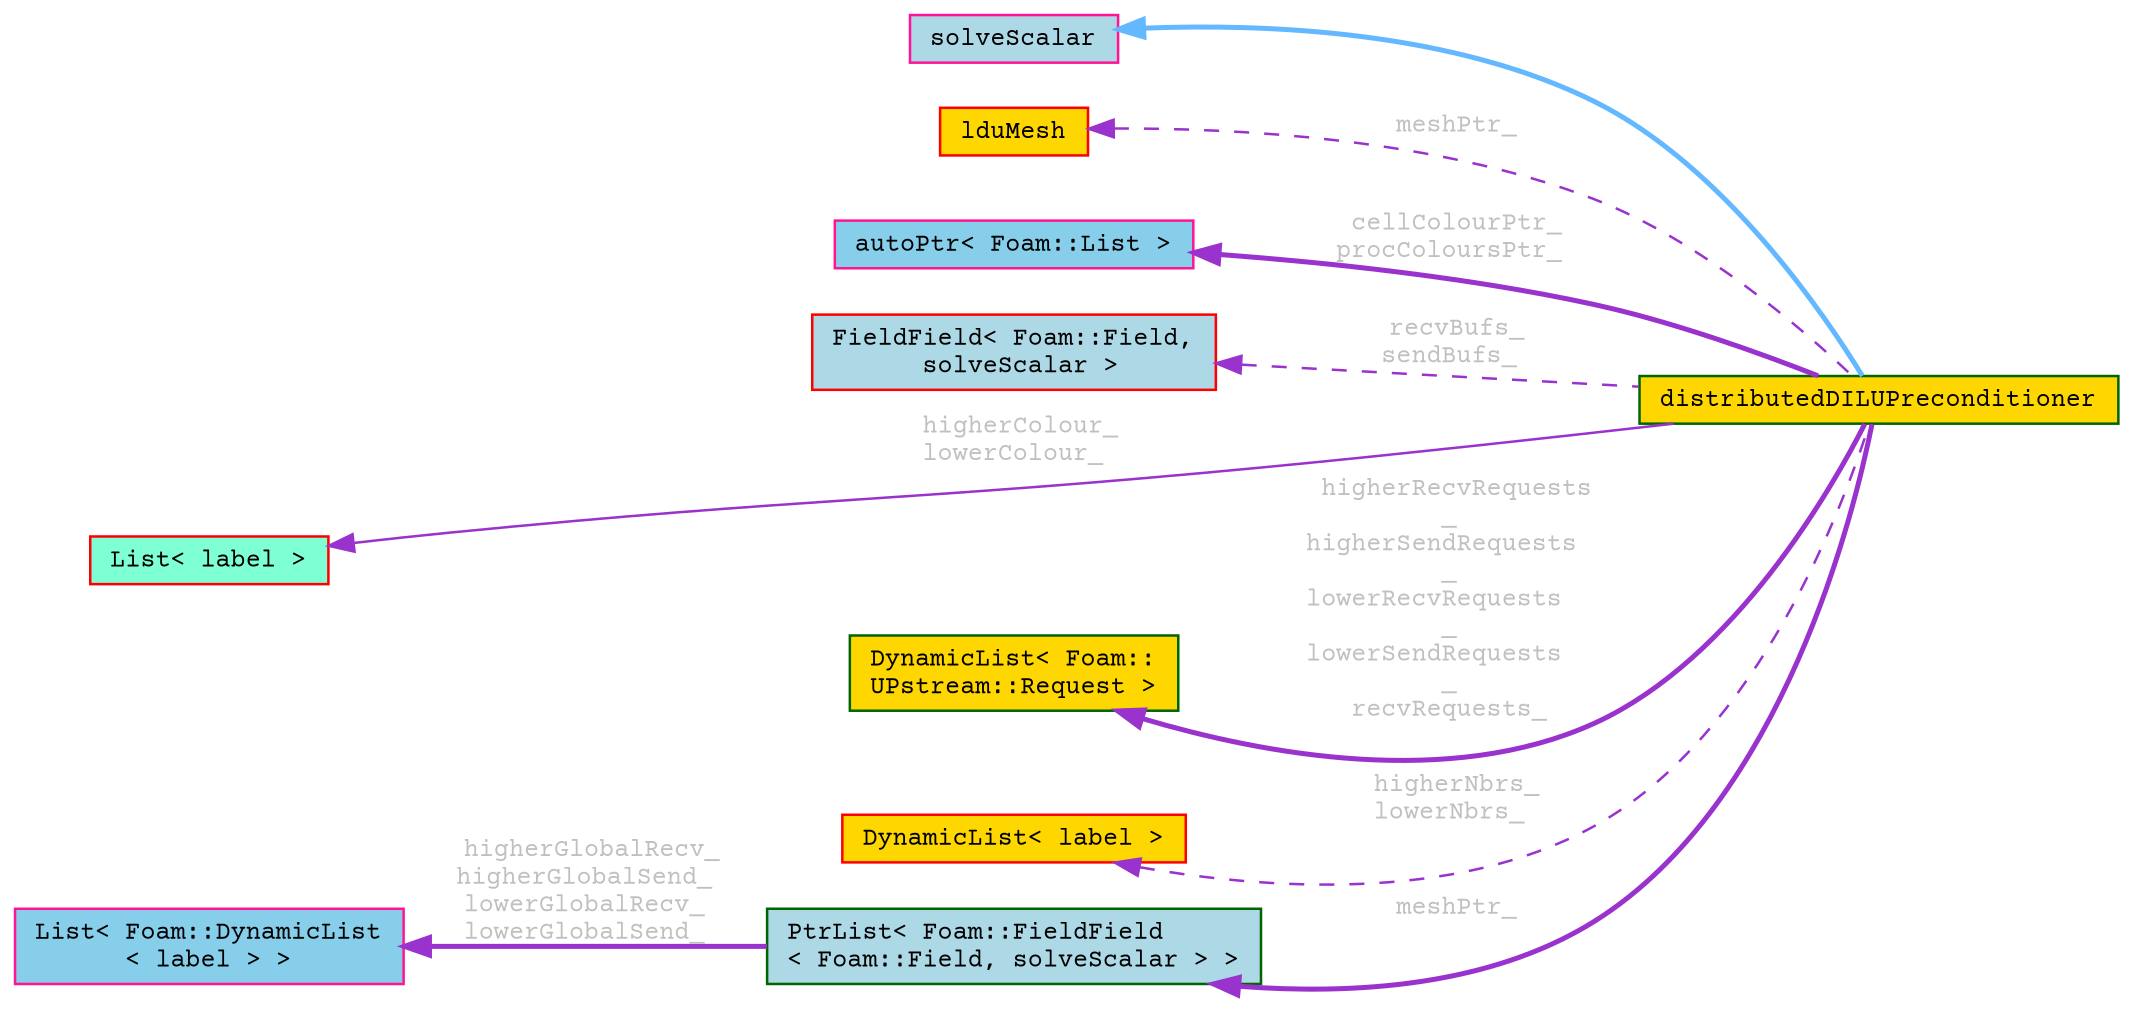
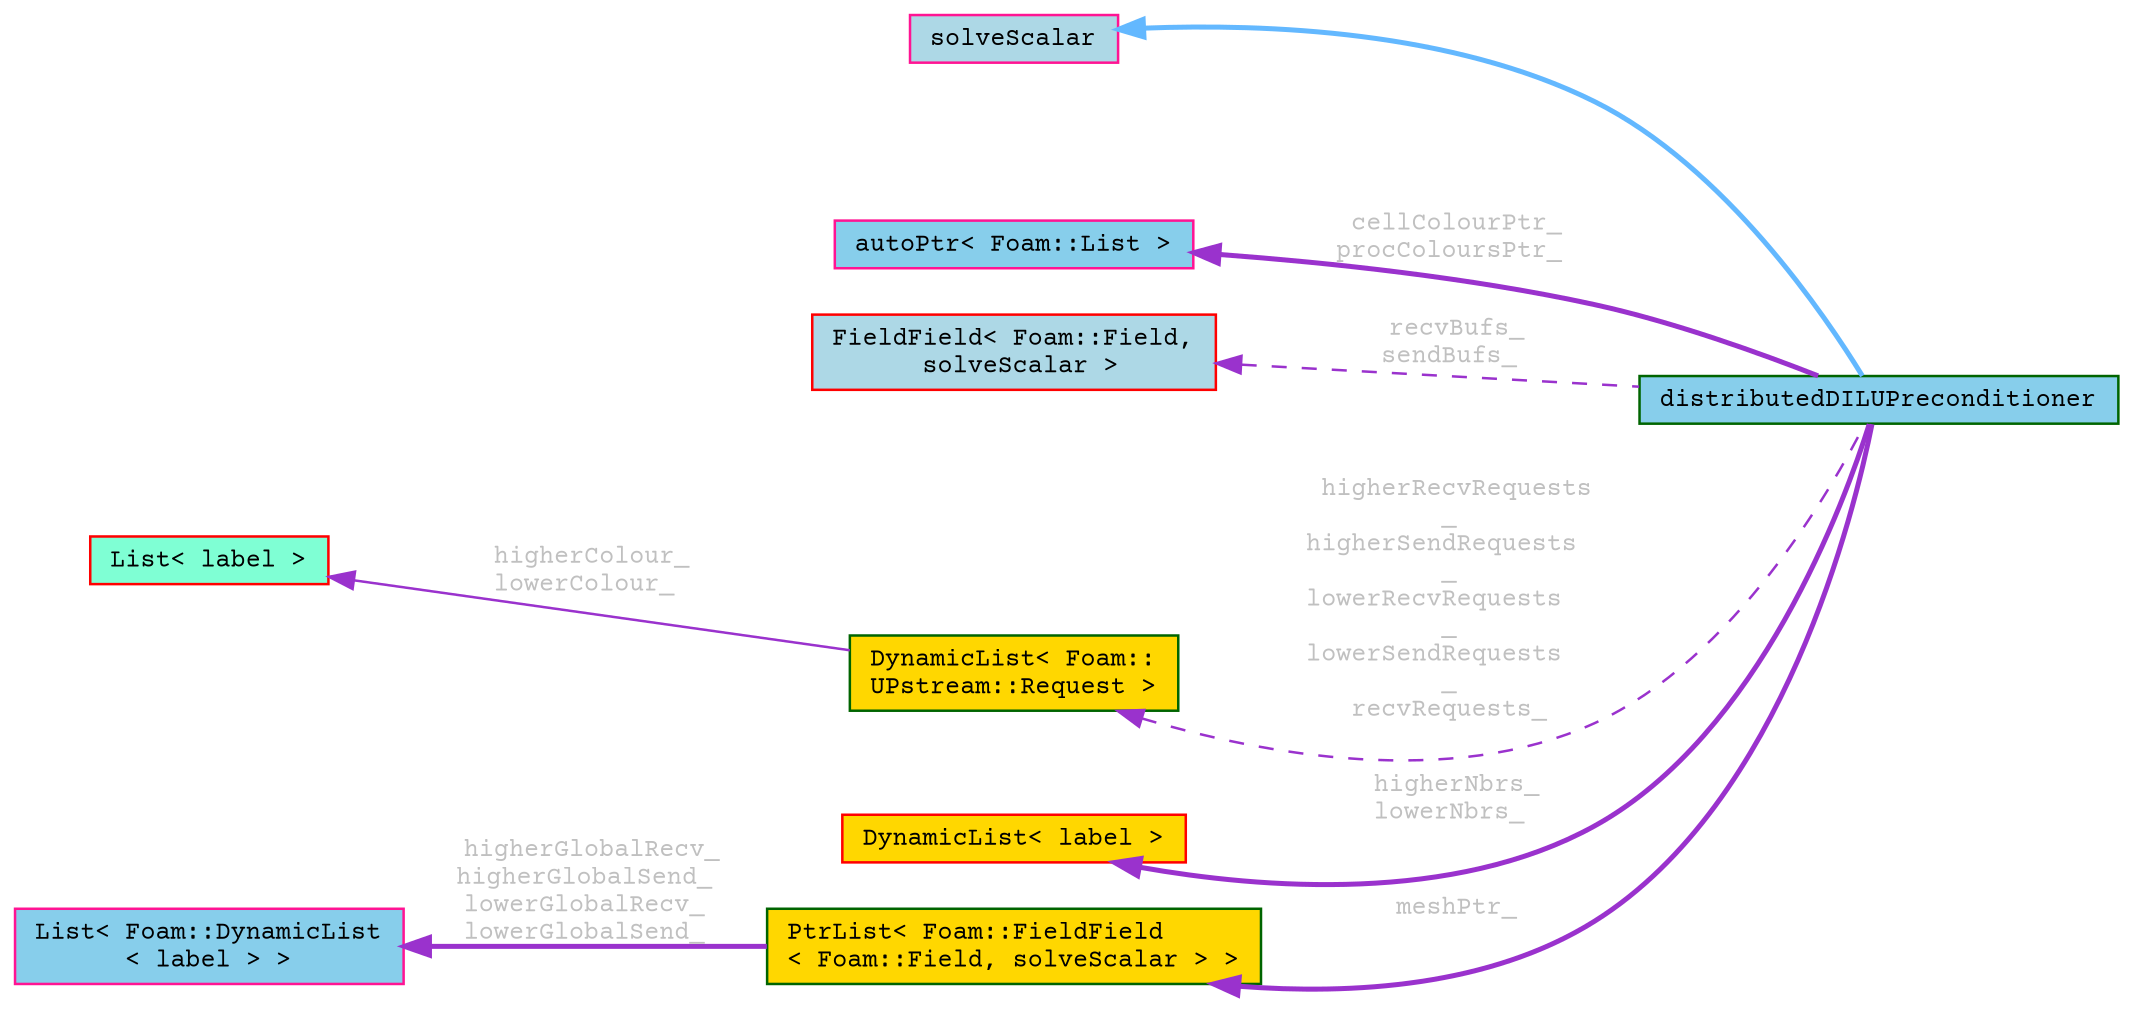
node "lduMesh": removed
node "distributedDILUPreconditioner": fillcolor gold -> skyblue
edge "distributedDILUPreconditioner" -> "List< label >": now "DynamicList< Foam:: UPstream::Request >" -> "List< label >"
edge "distributedDILUPreconditioner" -> "DynamicList< Foam:: UPstream::Request >": style bold -> dashed
edge "distributedDILUPreconditioner" -> "DynamicList< label >": style dashed -> bold
node "PtrList< Foam::FieldField < Foam::Field, solveScalar > >": fillcolor lightblue -> gold
